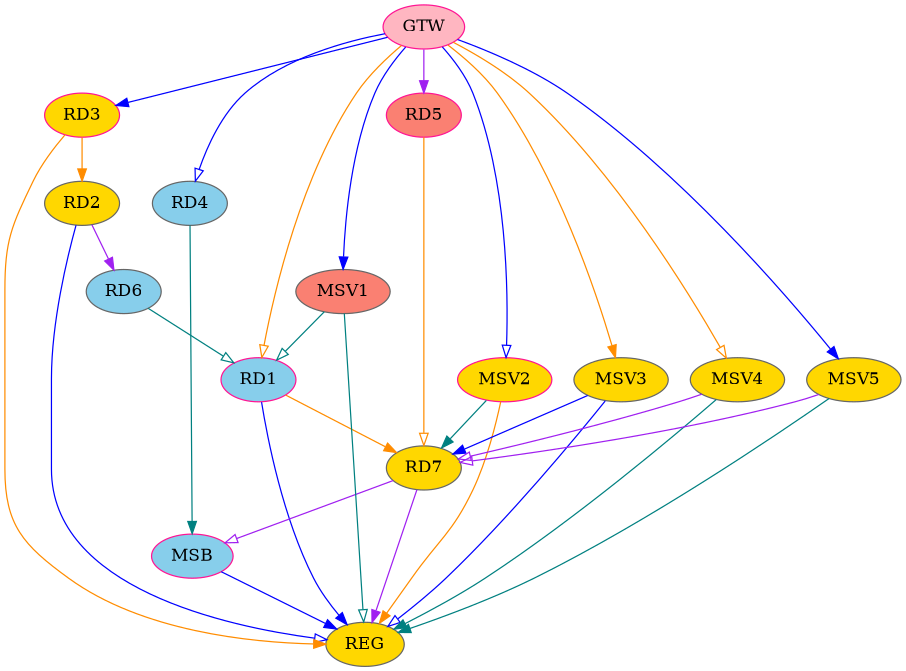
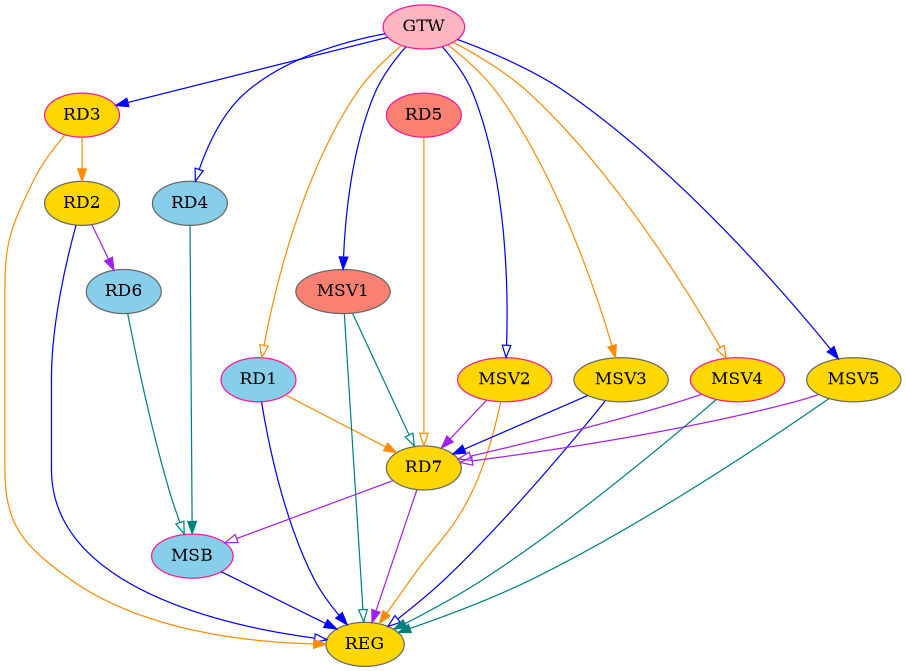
edge "GTW" -> "RD5": removed
edge "RD6" -> "RD1": now "RD6" -> "MSB"
edge "MSV1" -> "RD1": now "MSV1" -> "RD7"
node "MSV4": color gray40 -> deeppink
edge "MSV2" -> "RD7": color teal -> purple
